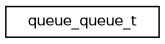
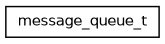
node "queue_queue_t": label "queue_queue_t" -> "message_queue_t"
